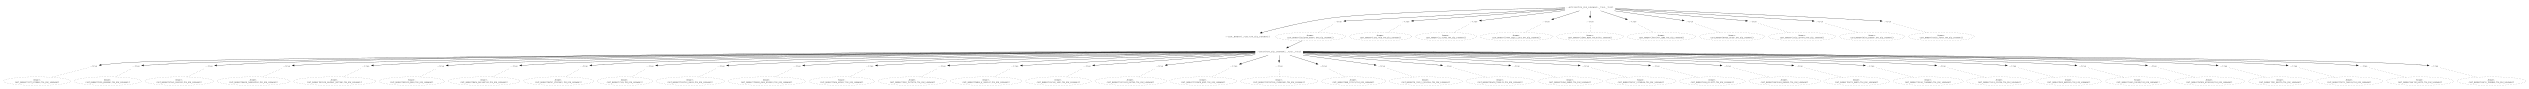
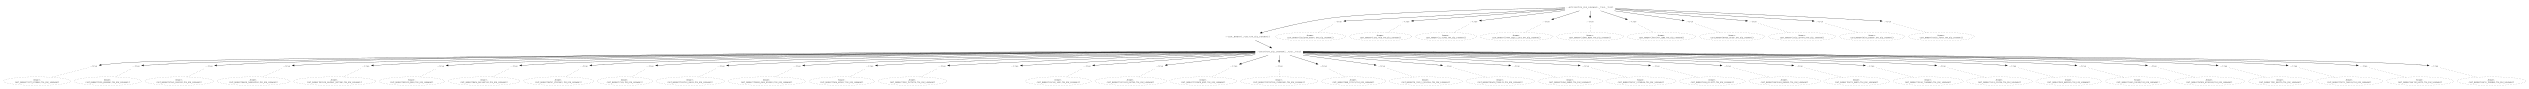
node "Answer: cast_member(aimee_mann,the_keith_lebowski)": label "Answer: cast_member(aimee_mann,the_keith_lebowski)" -> "Answer: cast_member(aimee_mann,the_big_lebowski)"
edge "Answer: cast_member(julianne_moore,the_big_lebowski)" -> ":-actor(the_big_lebowski,_7268,_7552)": now "?-cast_member(_7268,the_big_lebowski)" -> ":-actor(the_big_lebowski,_7268,_7552)"
node "Answer: cast_member(james_g_hoosier,the_big_lebowski)": removed
